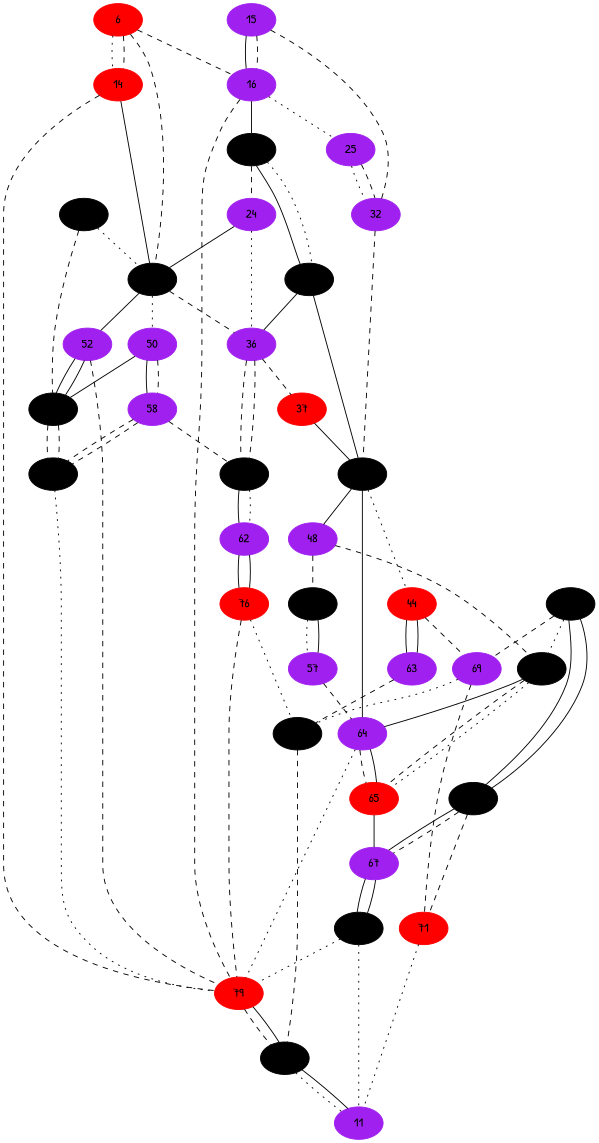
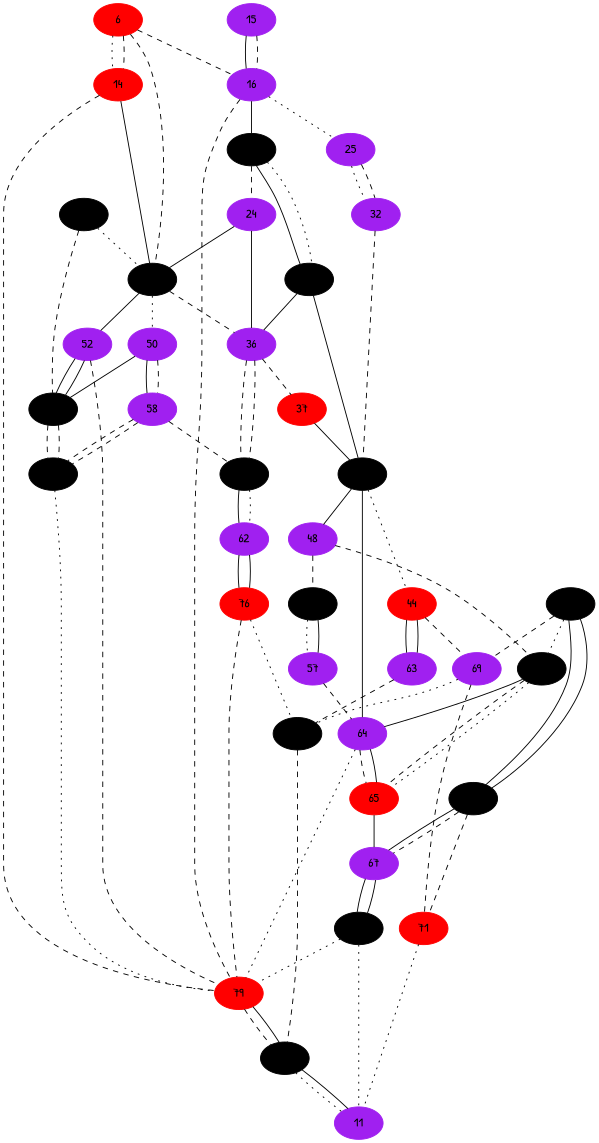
edge "15" -- "32": removed
edge "24" -- "36": style dotted -> solid
